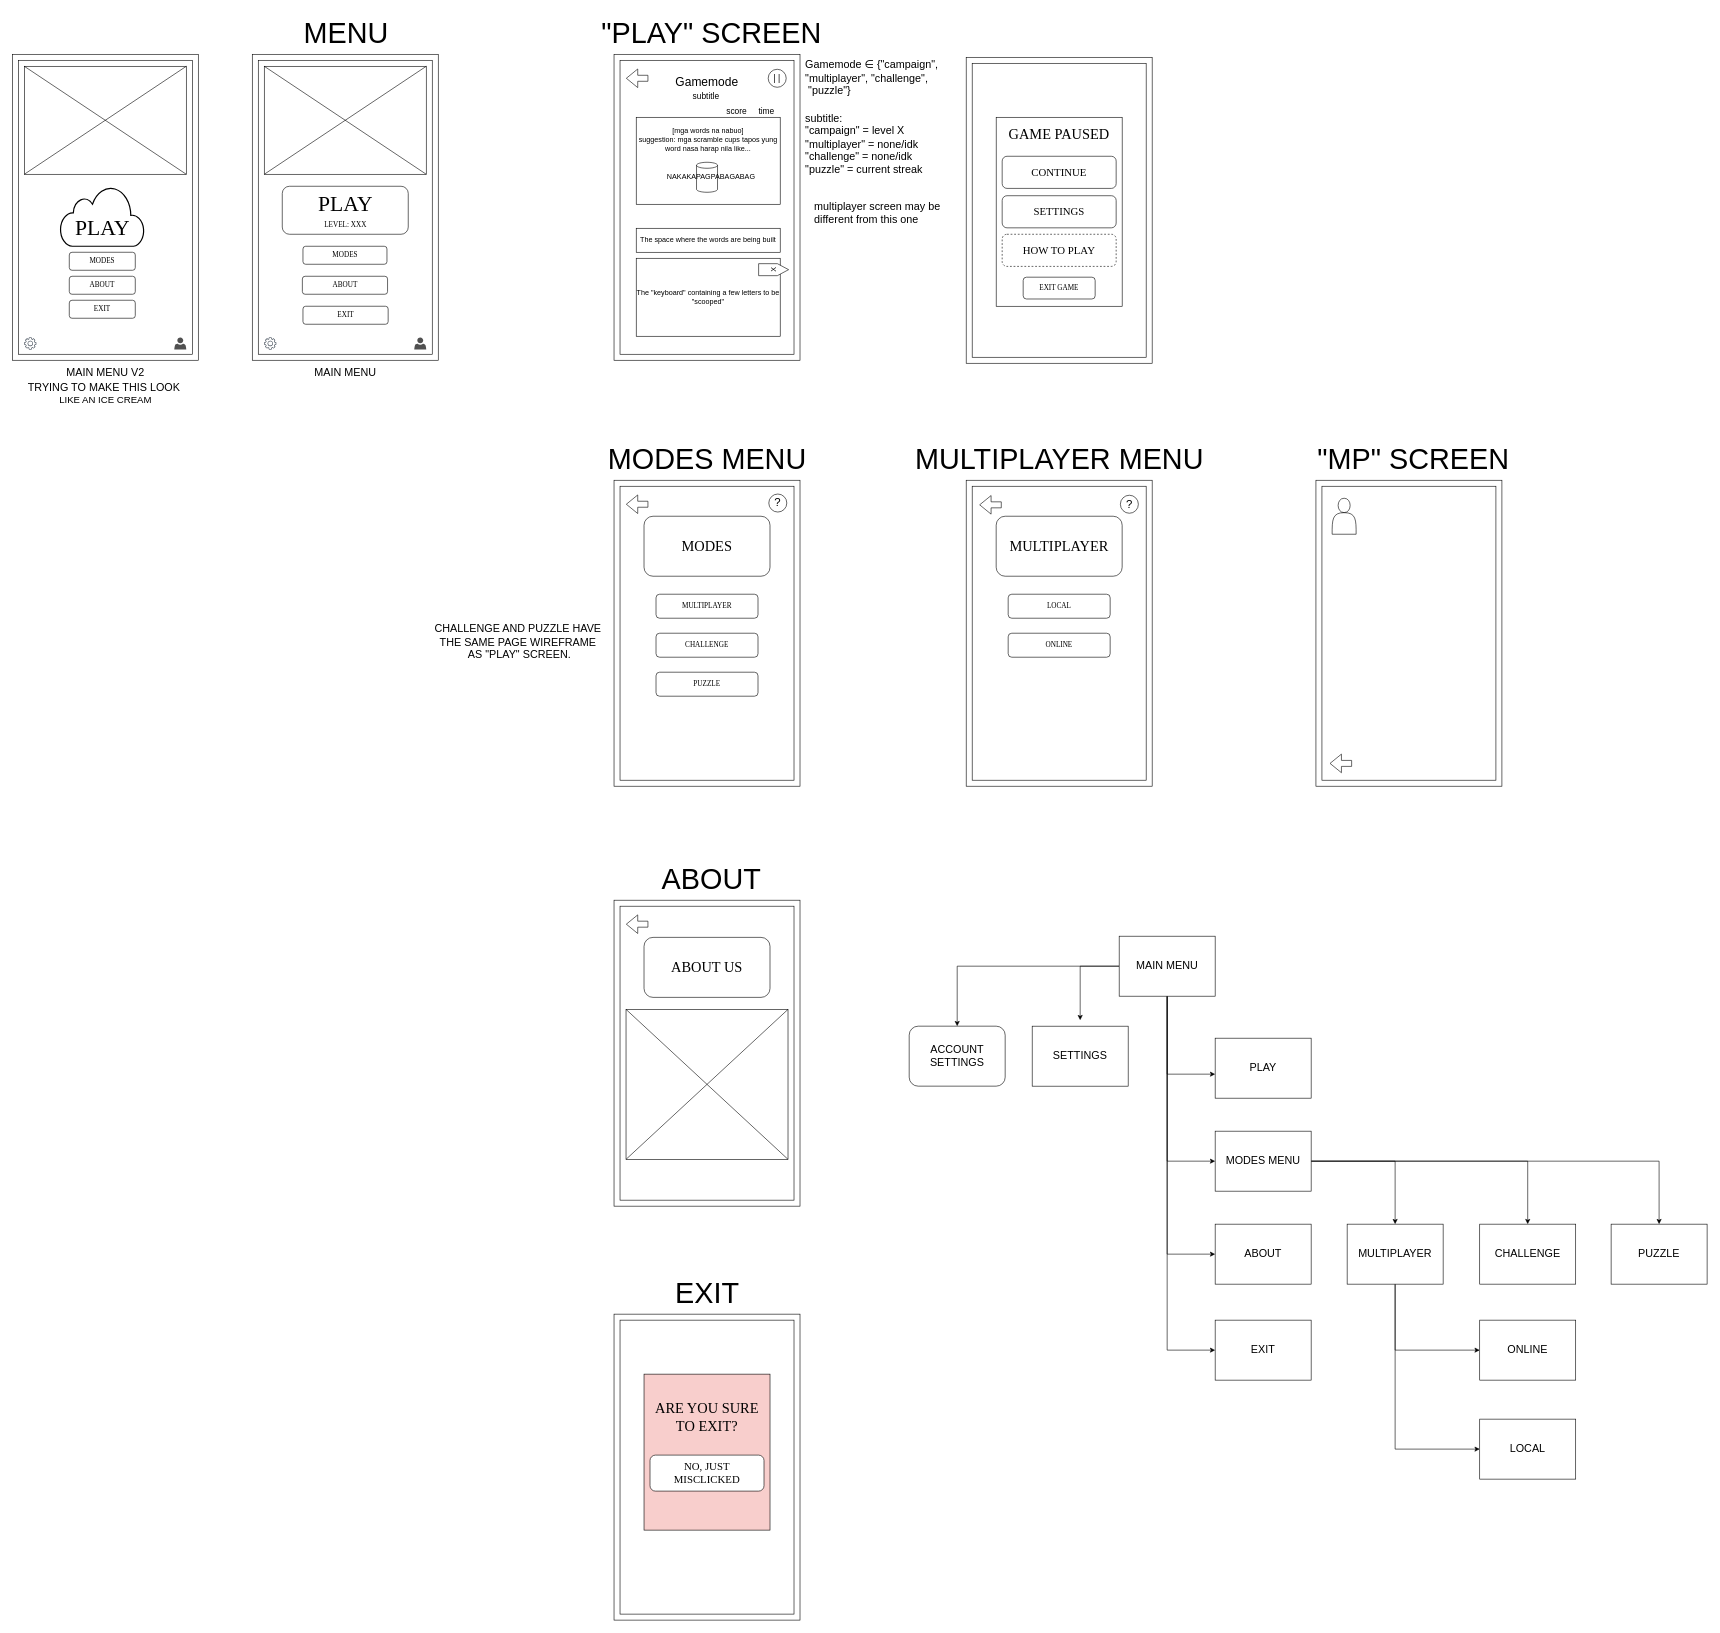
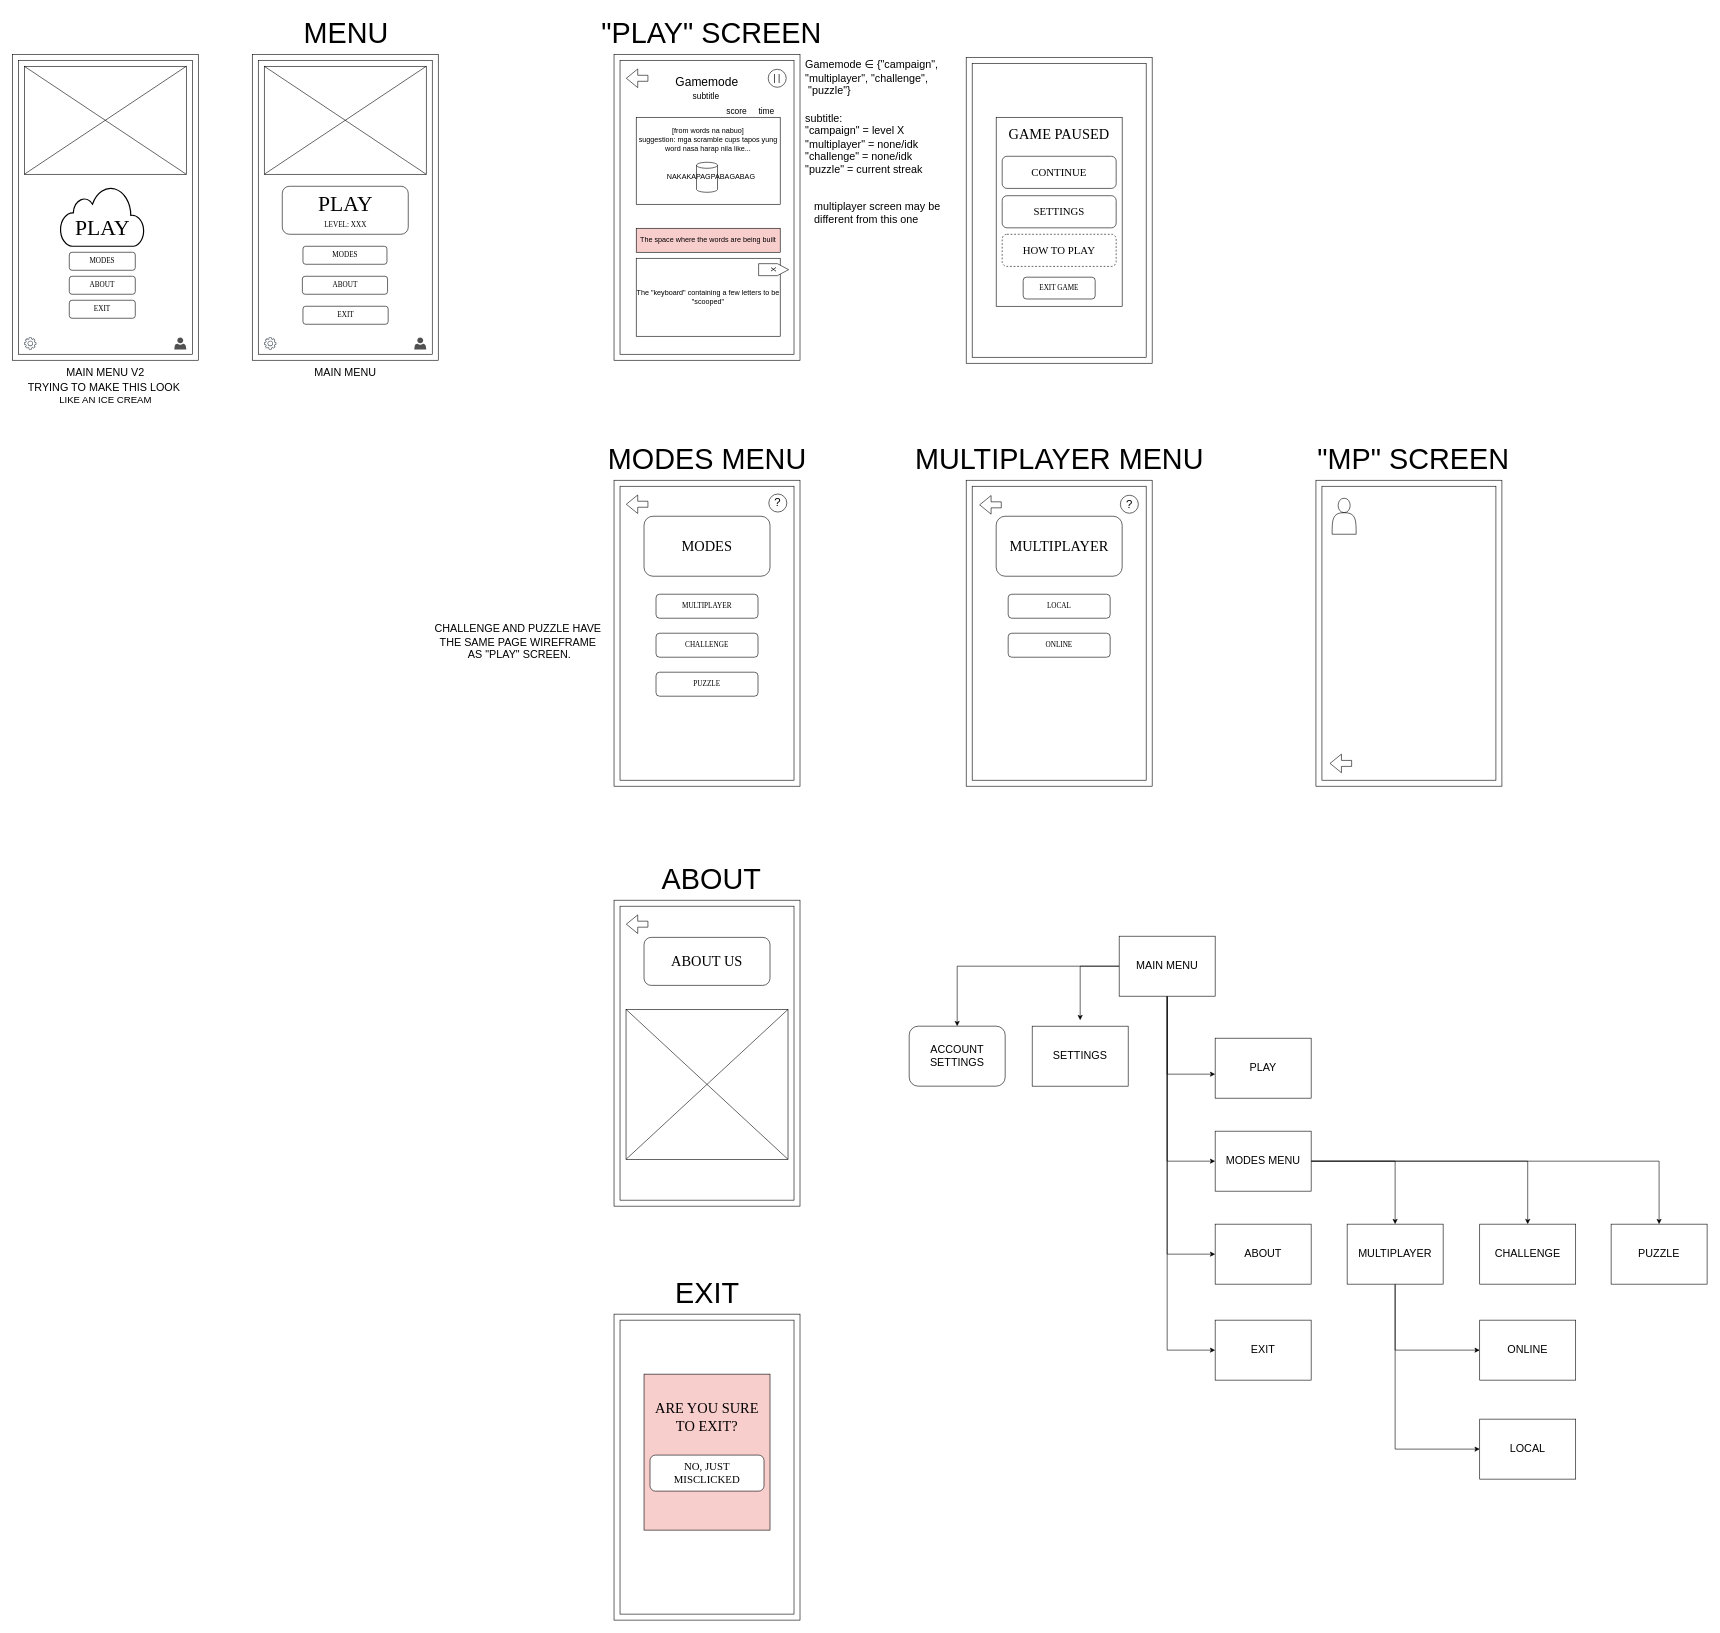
node "[mga words na nabuo] suggestion: mga scramble cups tapos yung word nasa harap nila like...": label "[mga words na nabuo] suggestion: mga scramble cups tapos yung word nasa harap nila like..." -> "[from words na nabuo] suggestion: mga scramble cups tapos yung word nasa harap nila like..."
node "The space where the words are being built": fillcolor #ffffff -> #f8cecc
node "ABOUT US": size 126x60 -> 126x48
